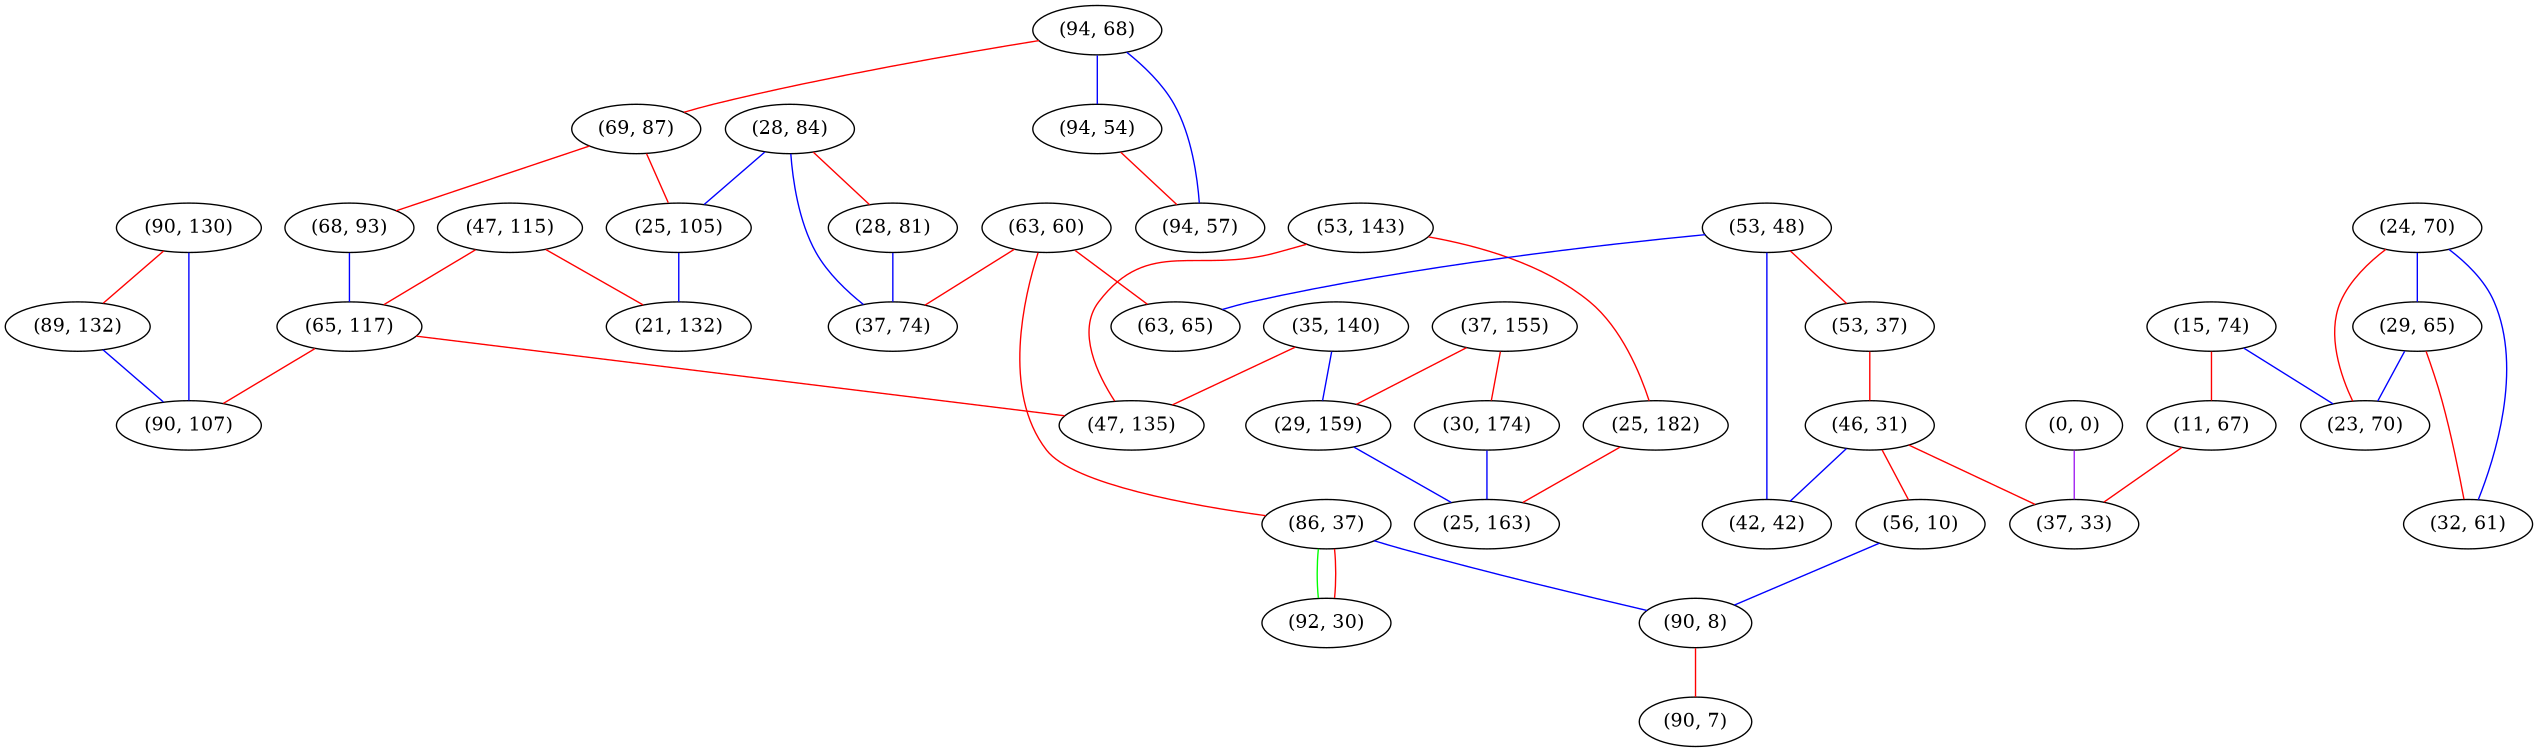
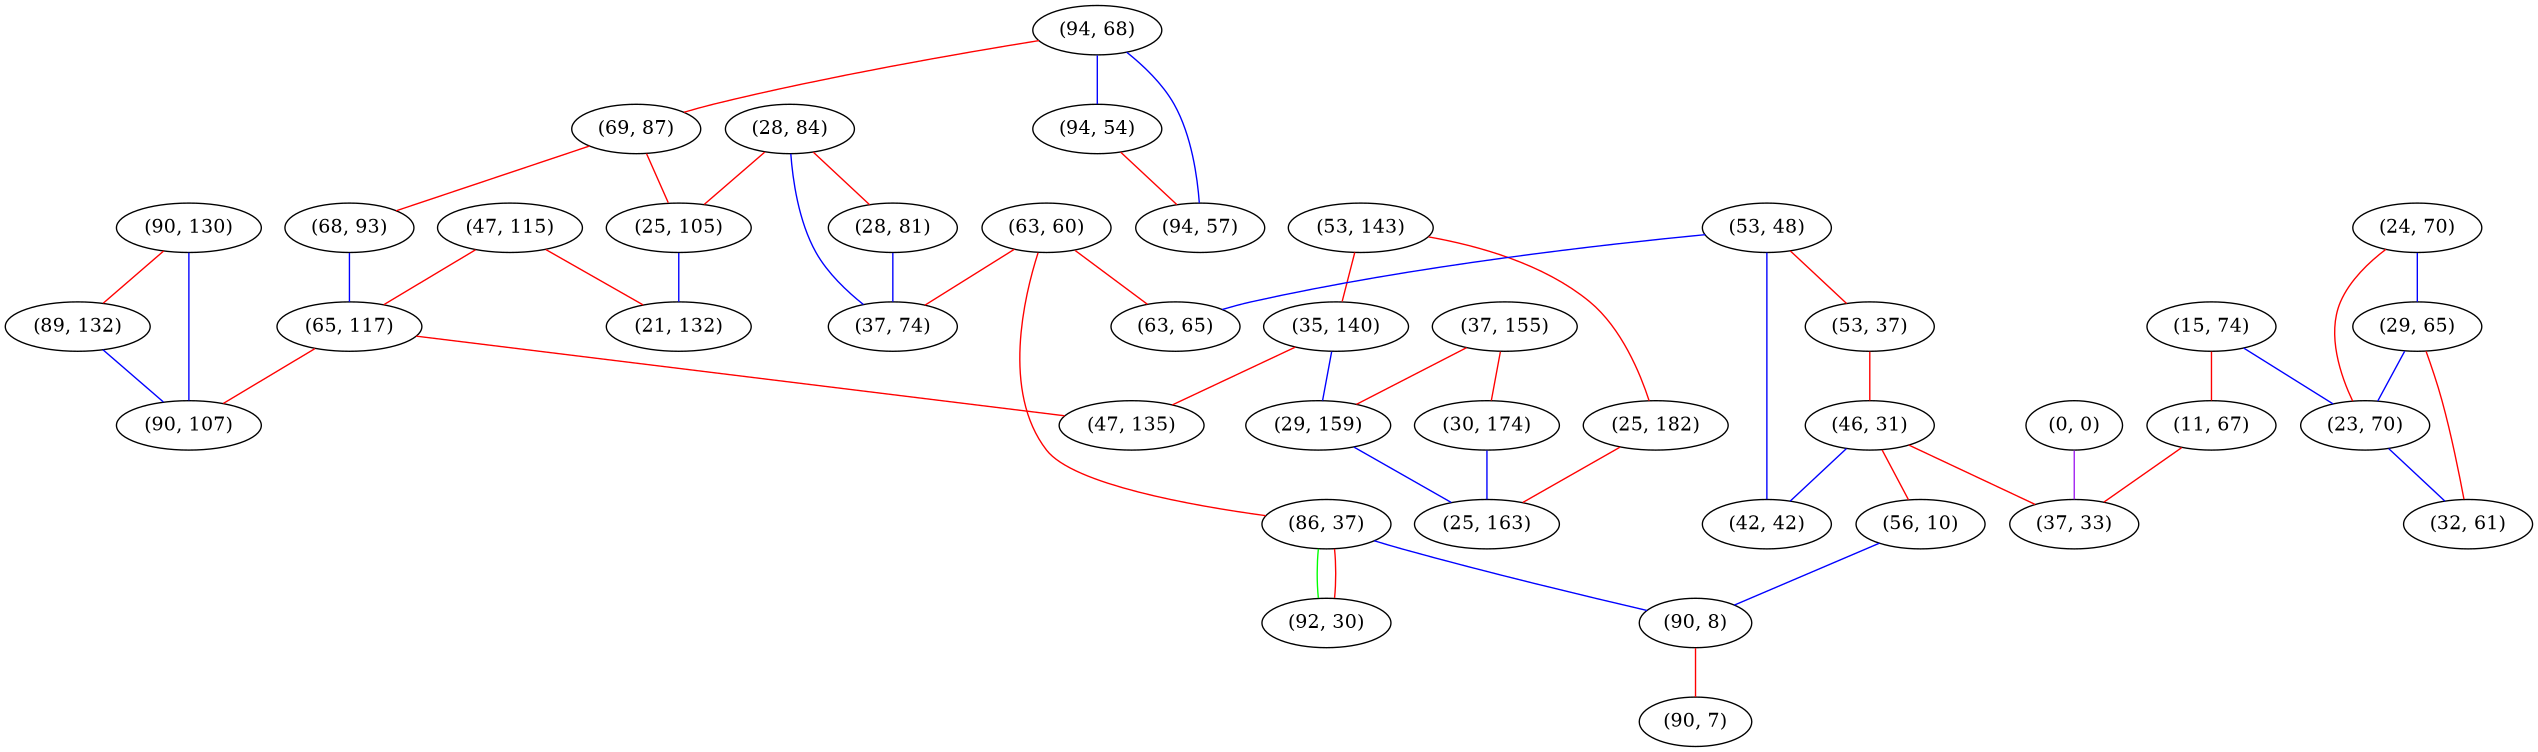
edge "(28, 84)" -- "(25, 105)": color blue -> red
edge "(53, 143)" -- "(47, 135)": now "(53, 143)" -- "(35, 140)"
edge "(24, 70)" -- "(32, 61)": now "(23, 70)" -- "(32, 61)"
